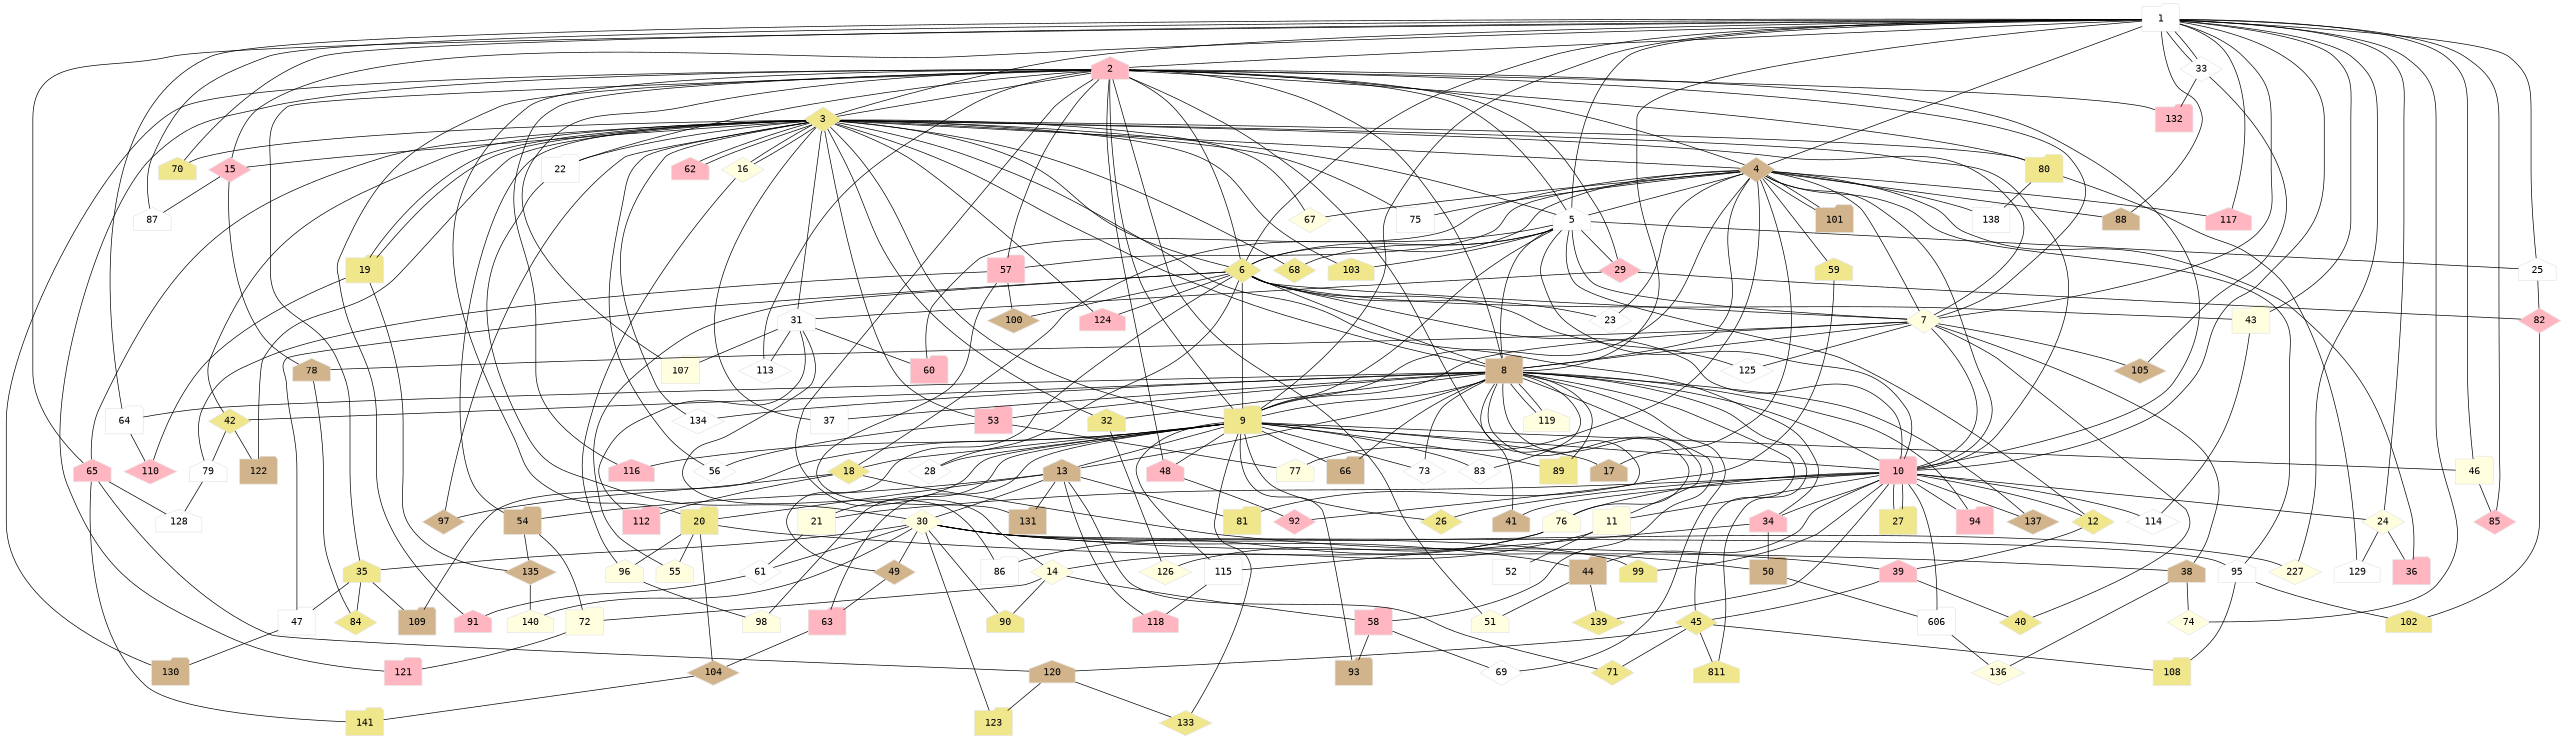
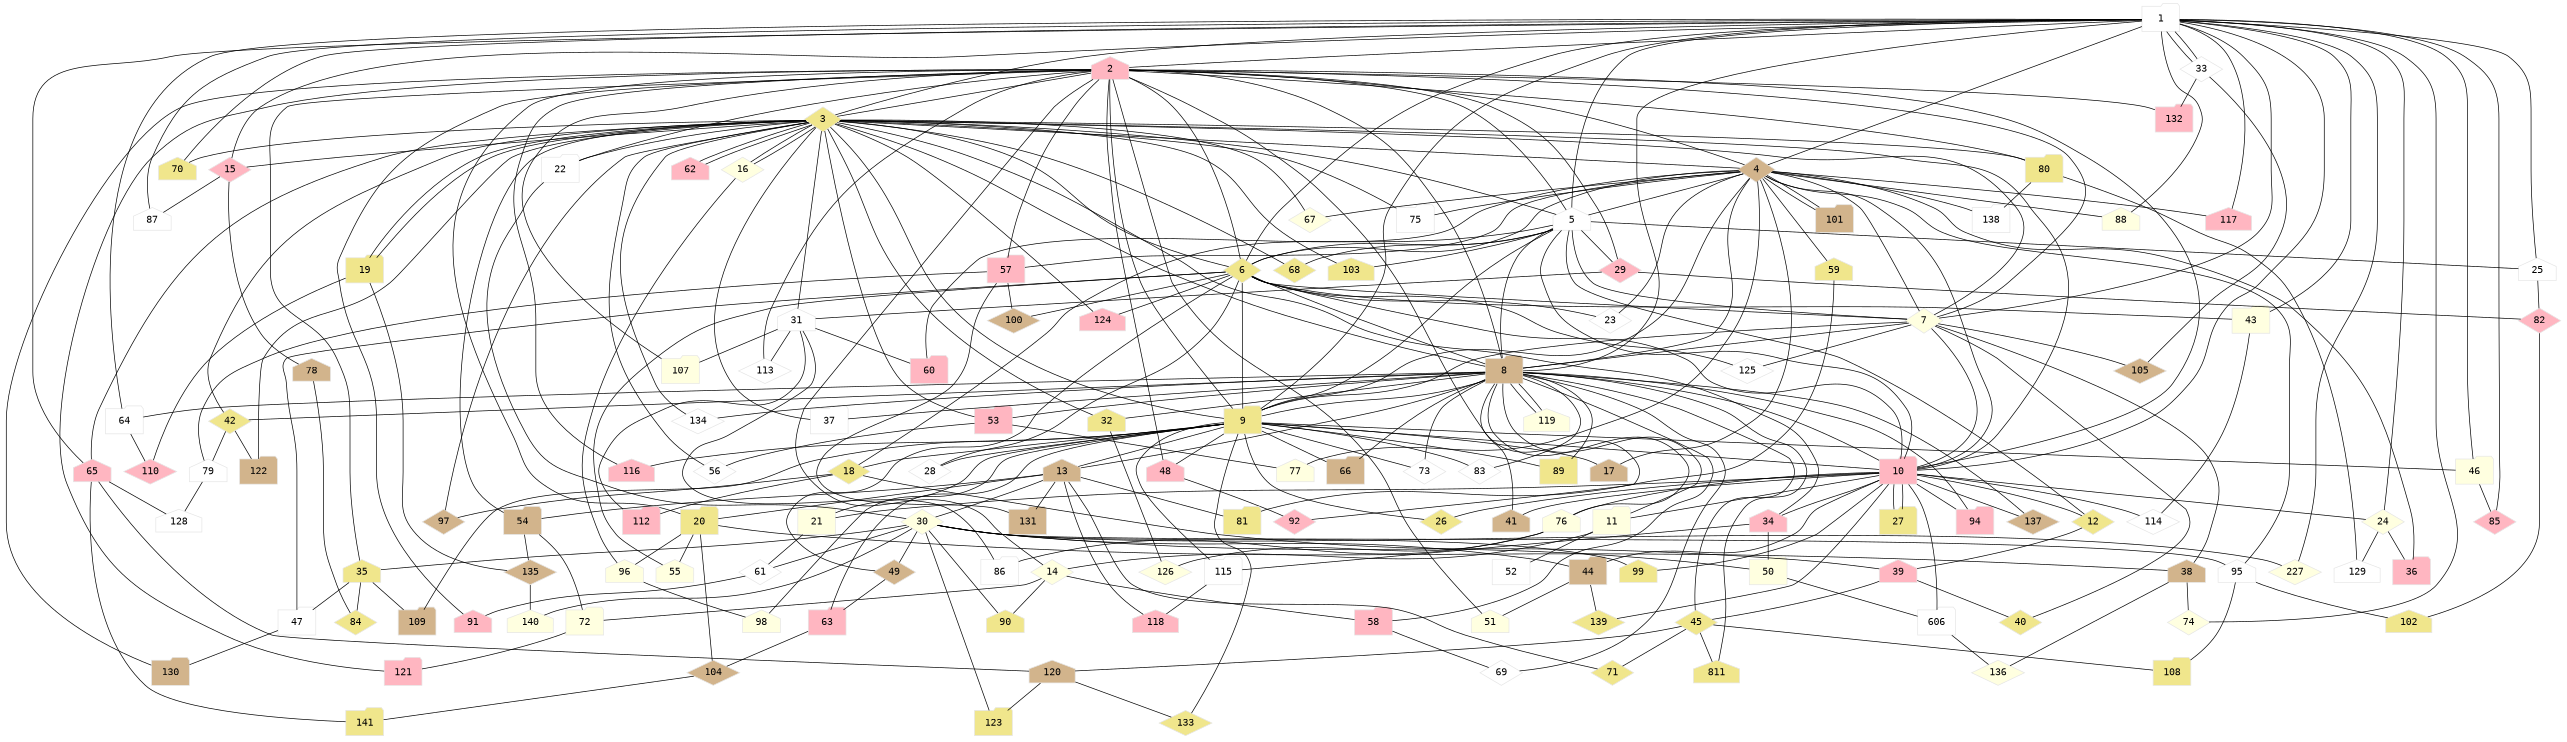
node "88": fillcolor tan -> lightyellow
edge "7" -- "78": removed
node "50": fillcolor tan -> lightyellow
node "93": removed
